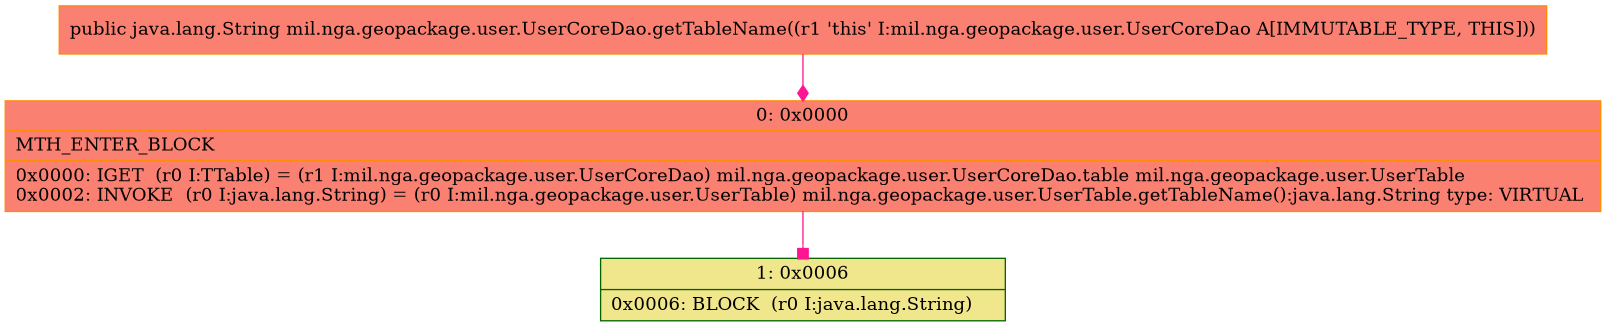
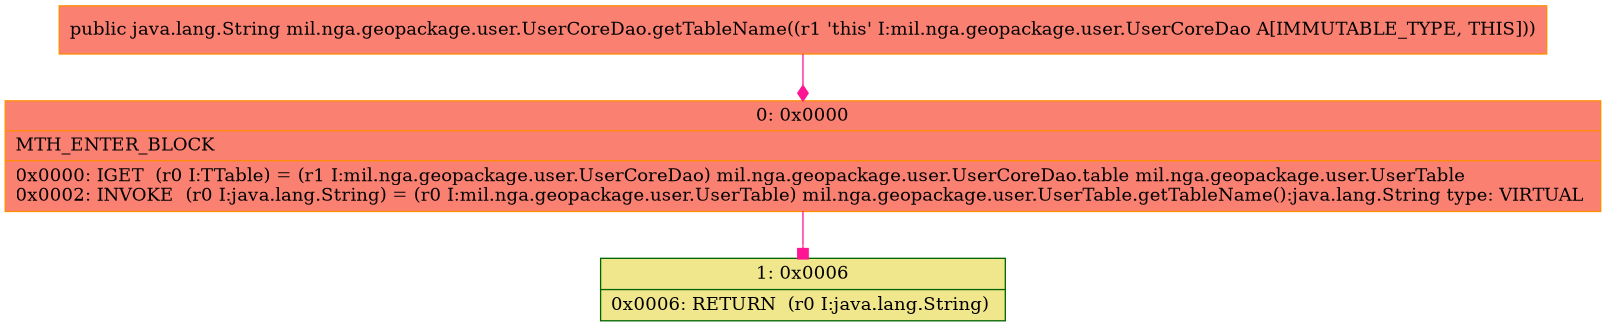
node "1: 0x0006": text "0x0006: BLOCK  (r0 I:java.lang.String)" -> "0x0006: RETURN  (r0 I:java.lang.String)"
